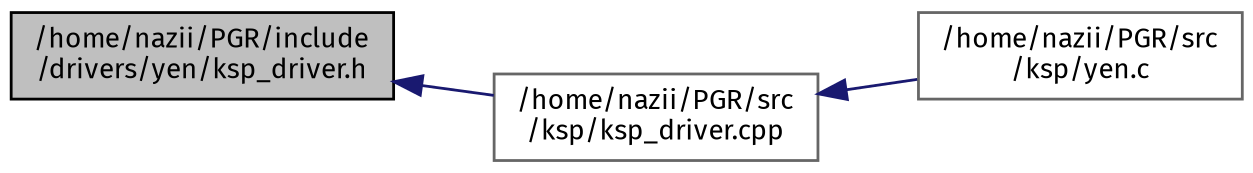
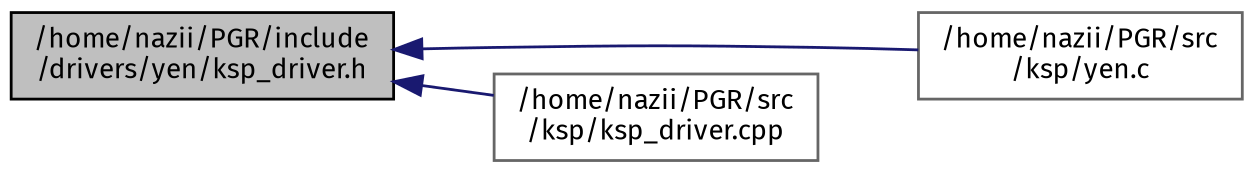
edge "/home/nazii/PGR/src /ksp/yen.c" -> "/home/nazii/PGR/src /ksp/ksp_driver.cpp": now "/home/nazii/PGR/src /ksp/yen.c" -> "/home/nazii/PGR/include /drivers/yen/ksp_driver.h"
